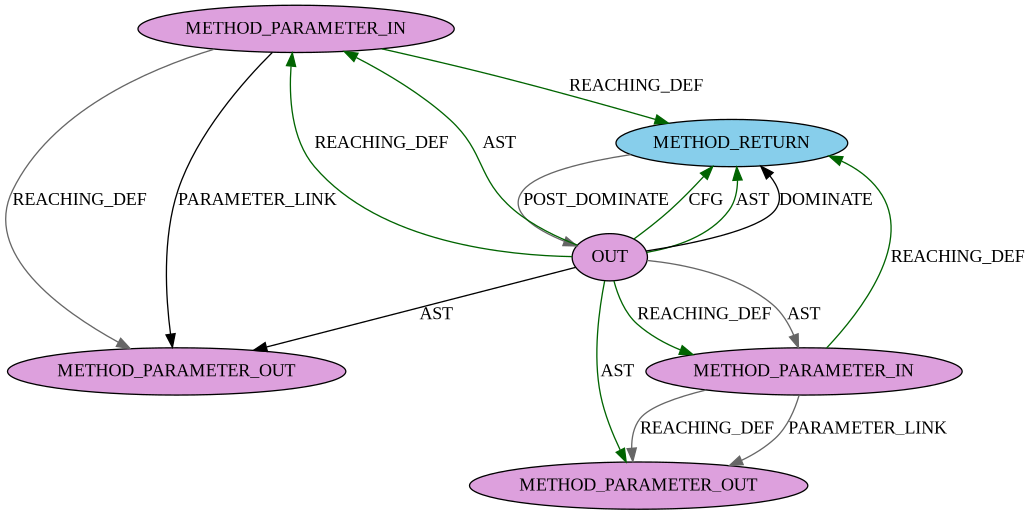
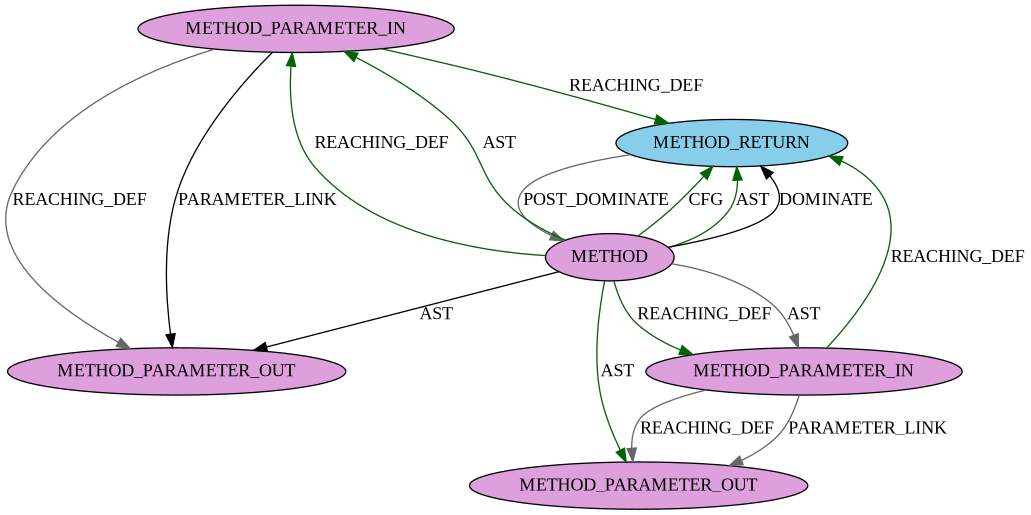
node "OUT": label "OUT" -> "METHOD"
